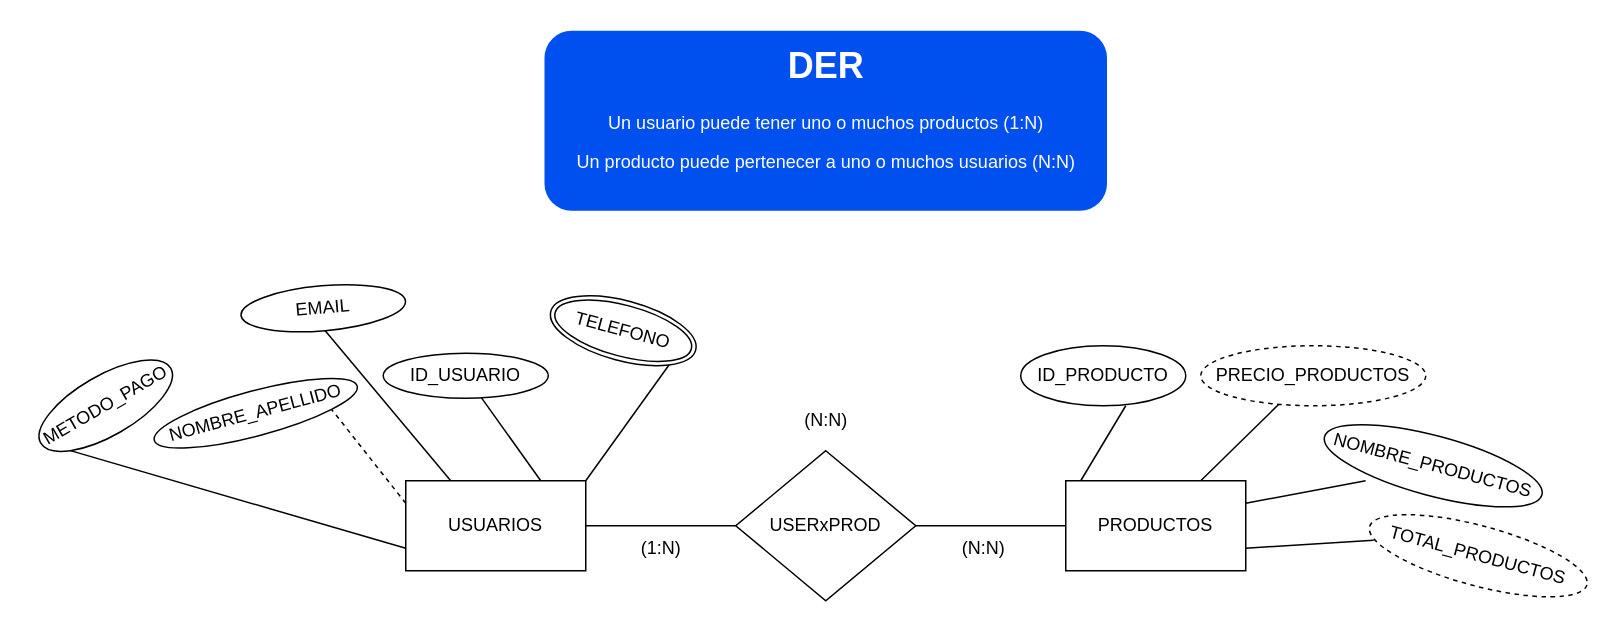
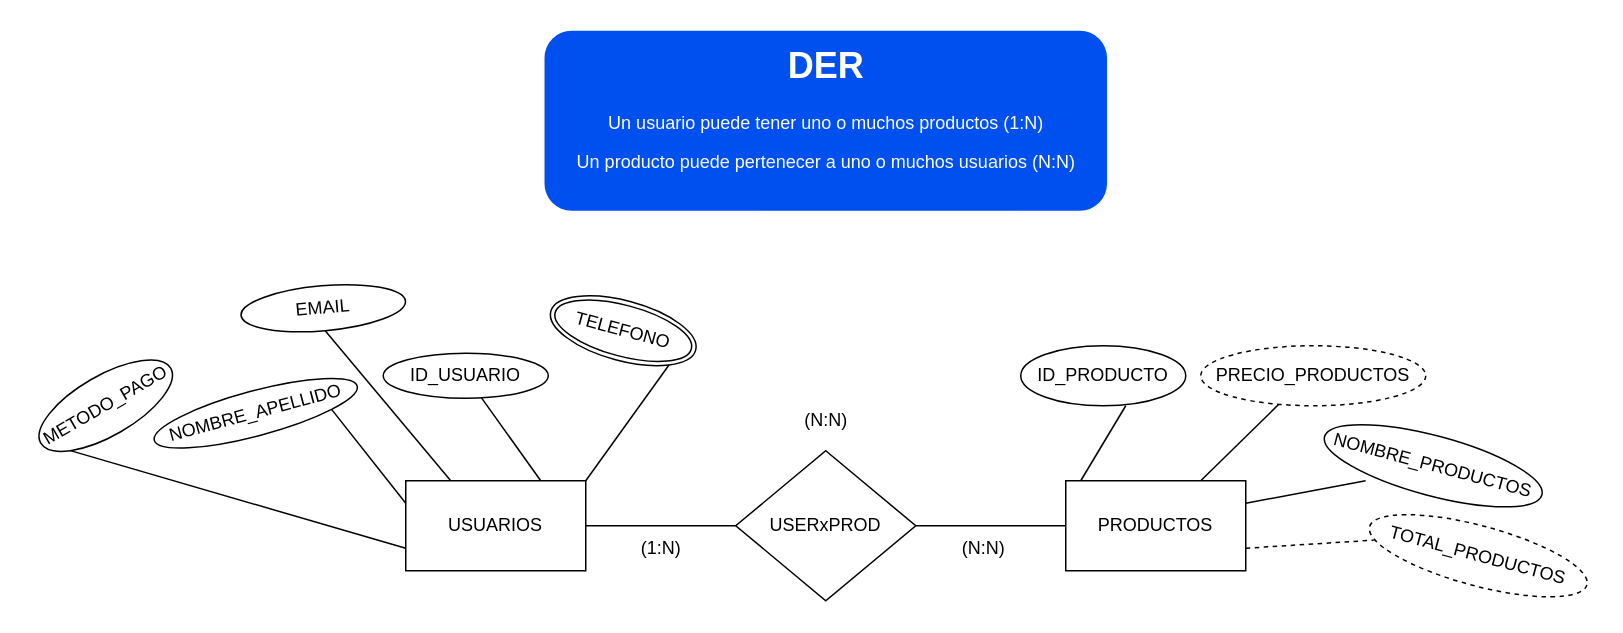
edge "NOMBRE_APELLIDO" -- "USUARIOS": style dashed -> solid
edge "PRODUCTOS" -- "TOTAL_PRODUCTOS": style solid -> dashed
